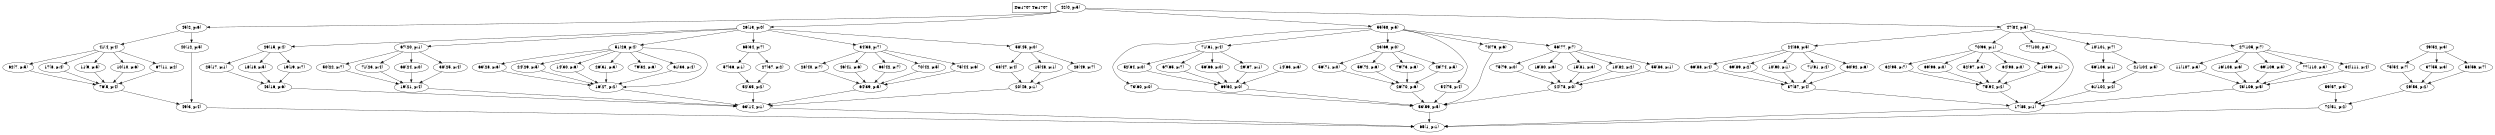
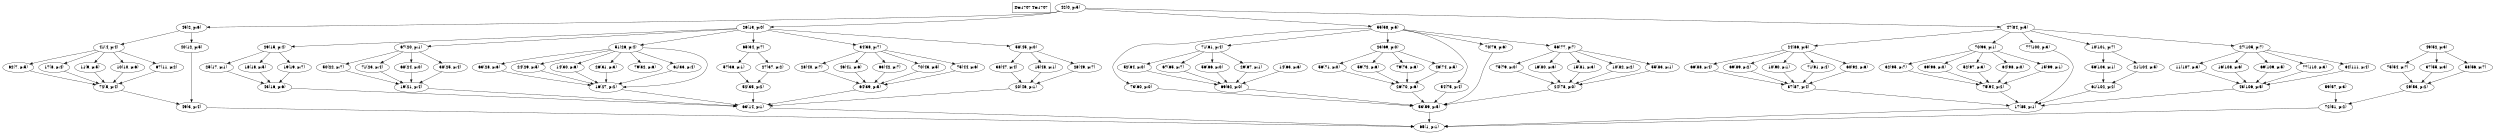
node "70(42, p:5)": label "70(42, p:5)" -> "70(43, p:5)"
node "76(5, p:4)": label "76(5, p:4)" -> "72(5, p:4)"
